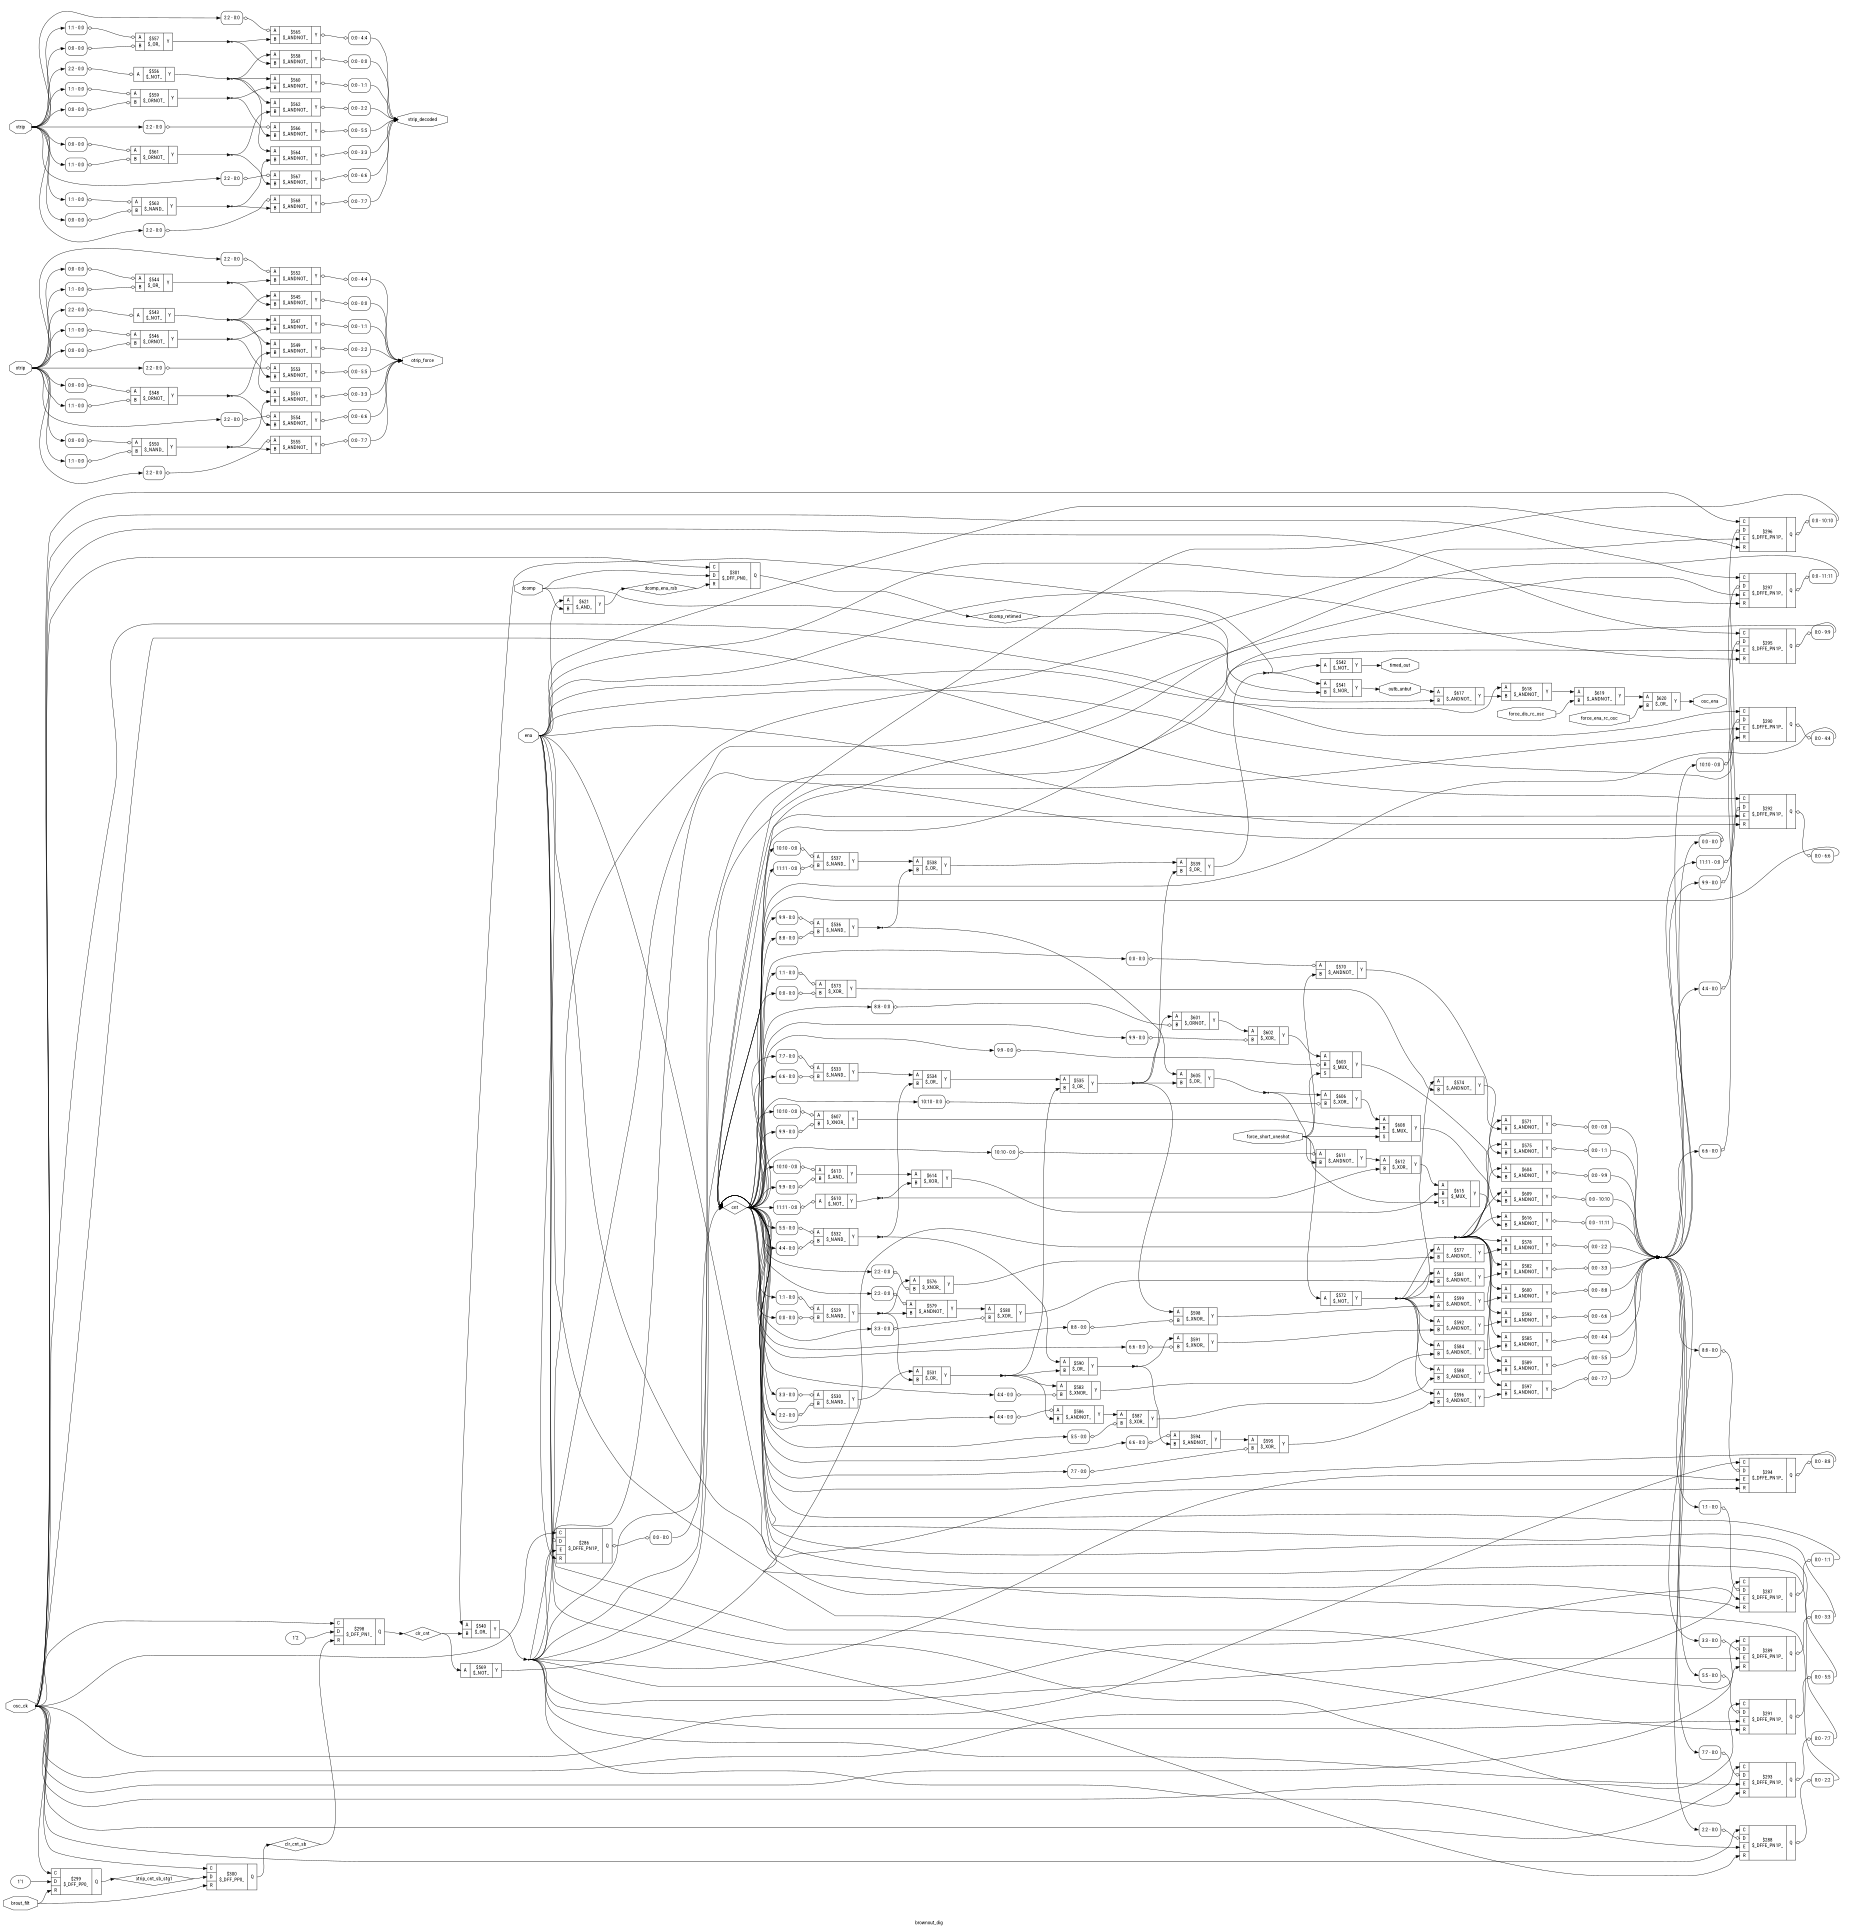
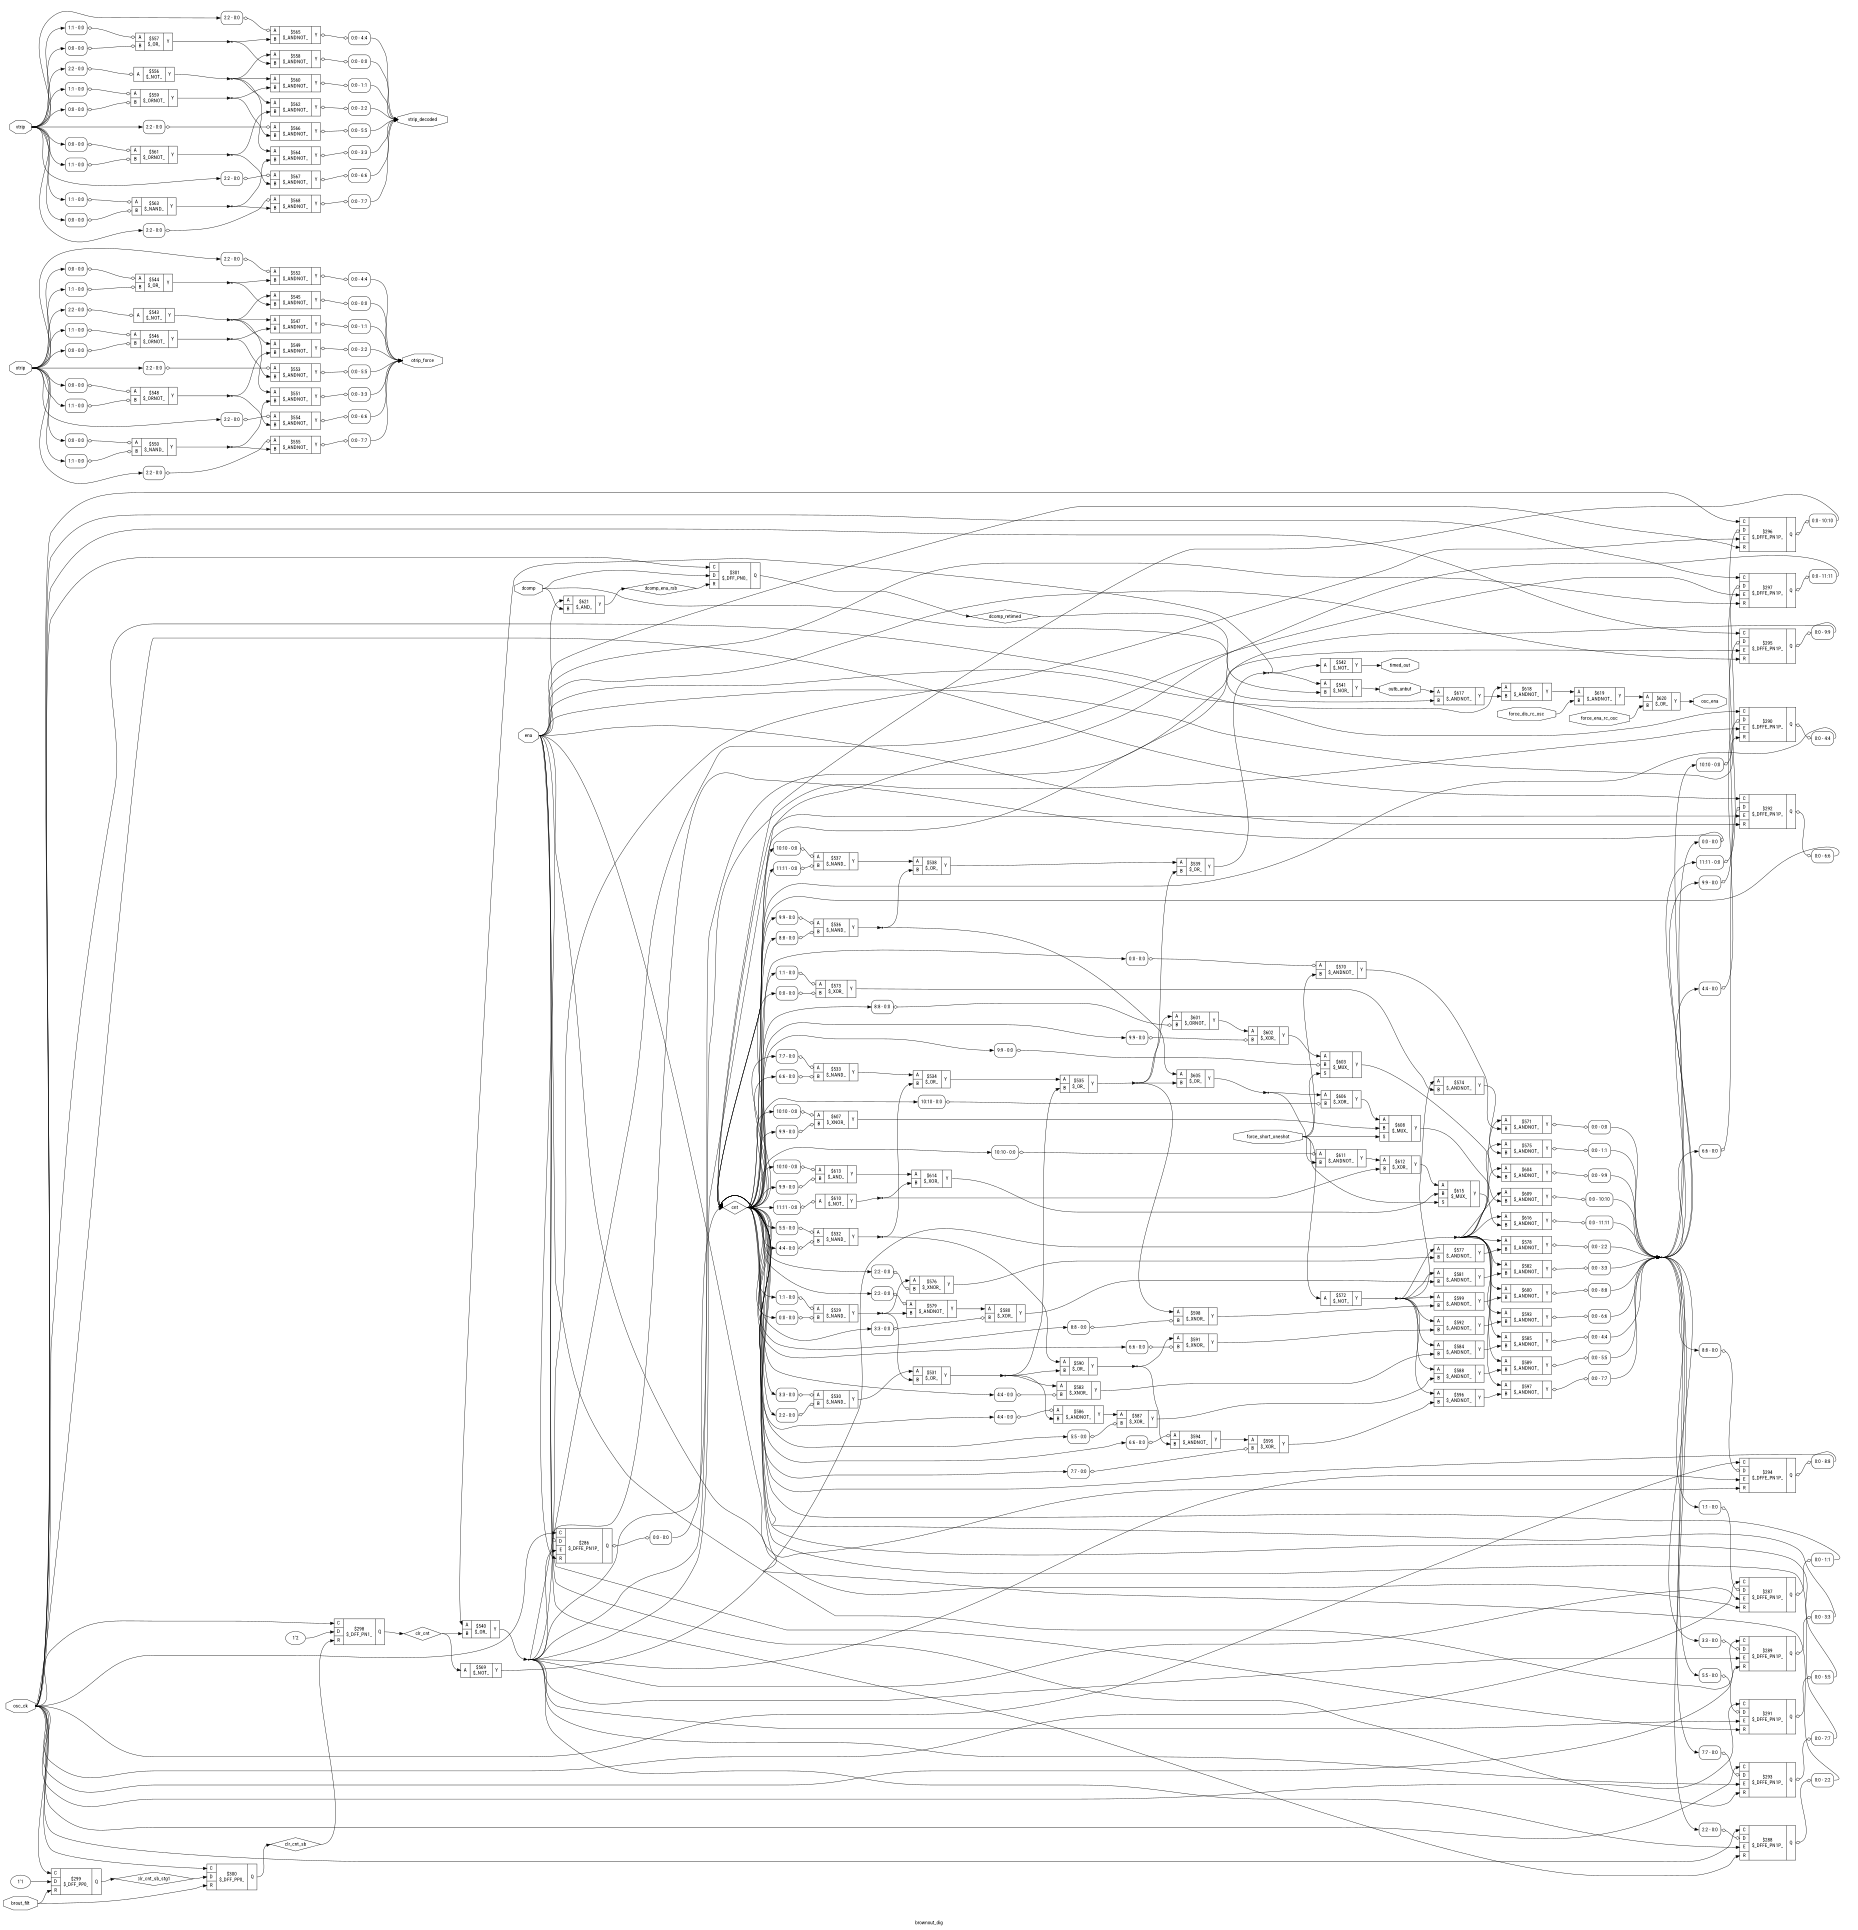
node "otrip_cnt_sb_stg1": label "otrip_cnt_sb_stg1" -> "clr_cnt_sb_stg1"
